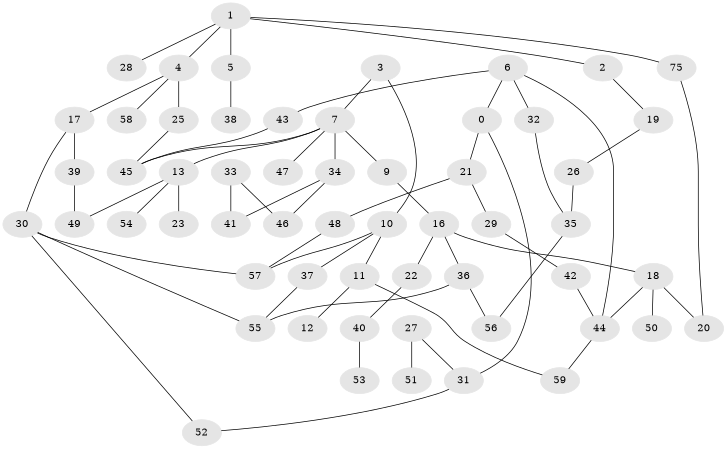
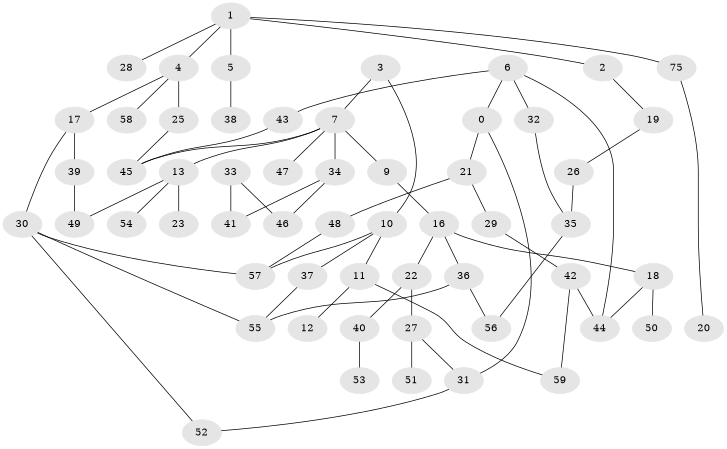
edge "18" -- "20": removed
edge "22" -- "27": added
edge "44" -- "59": now "42" -- "59"
